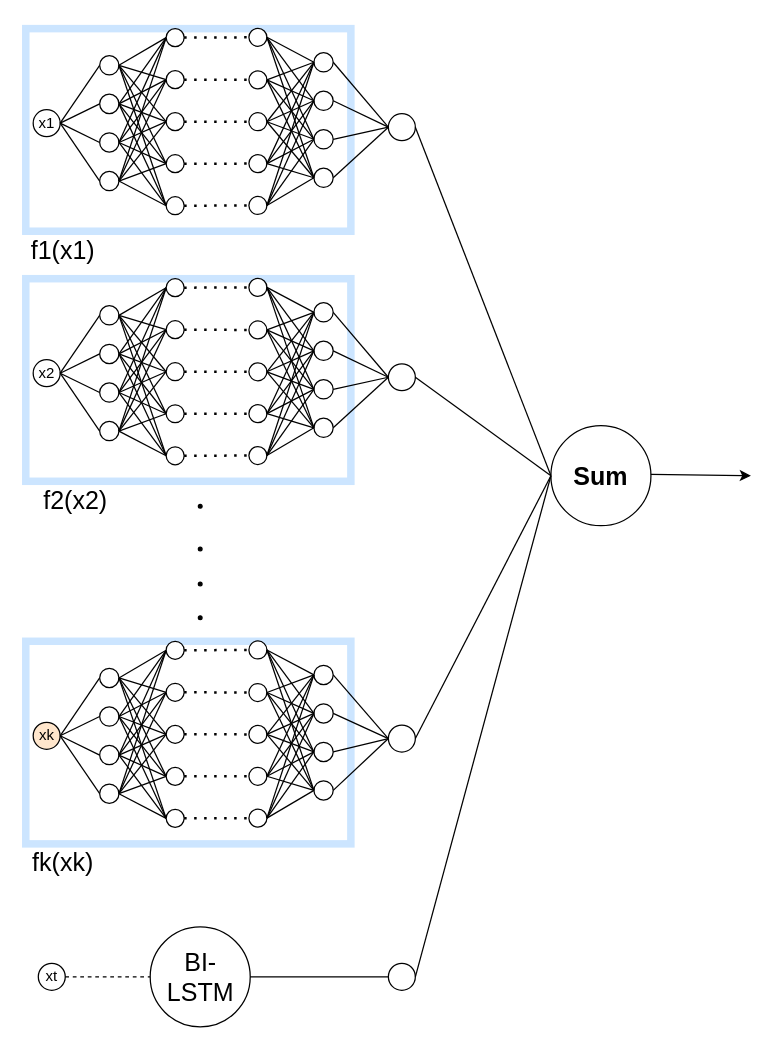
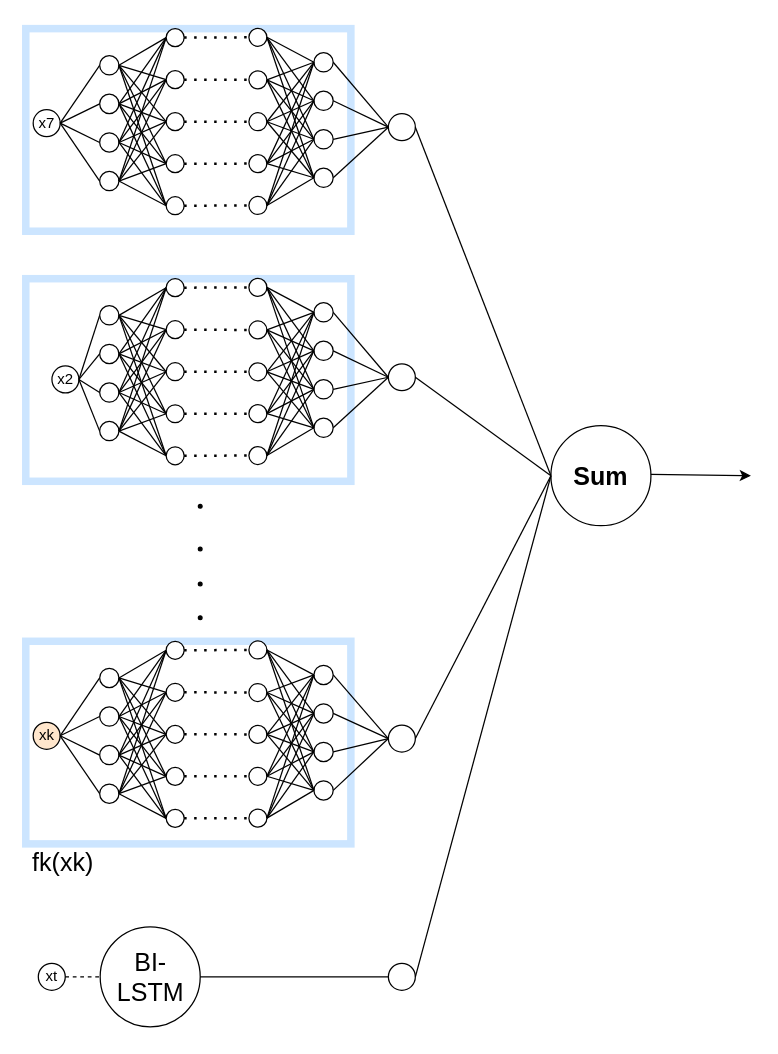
node "x1": label "x1" -> "x7"
node "f1(x1)": removed
node "x2": moved (46, 373) -> (65, 379)
node "f2(x2)": removed
node "BI-LSTM": moved (200, 977) -> (150, 977)
